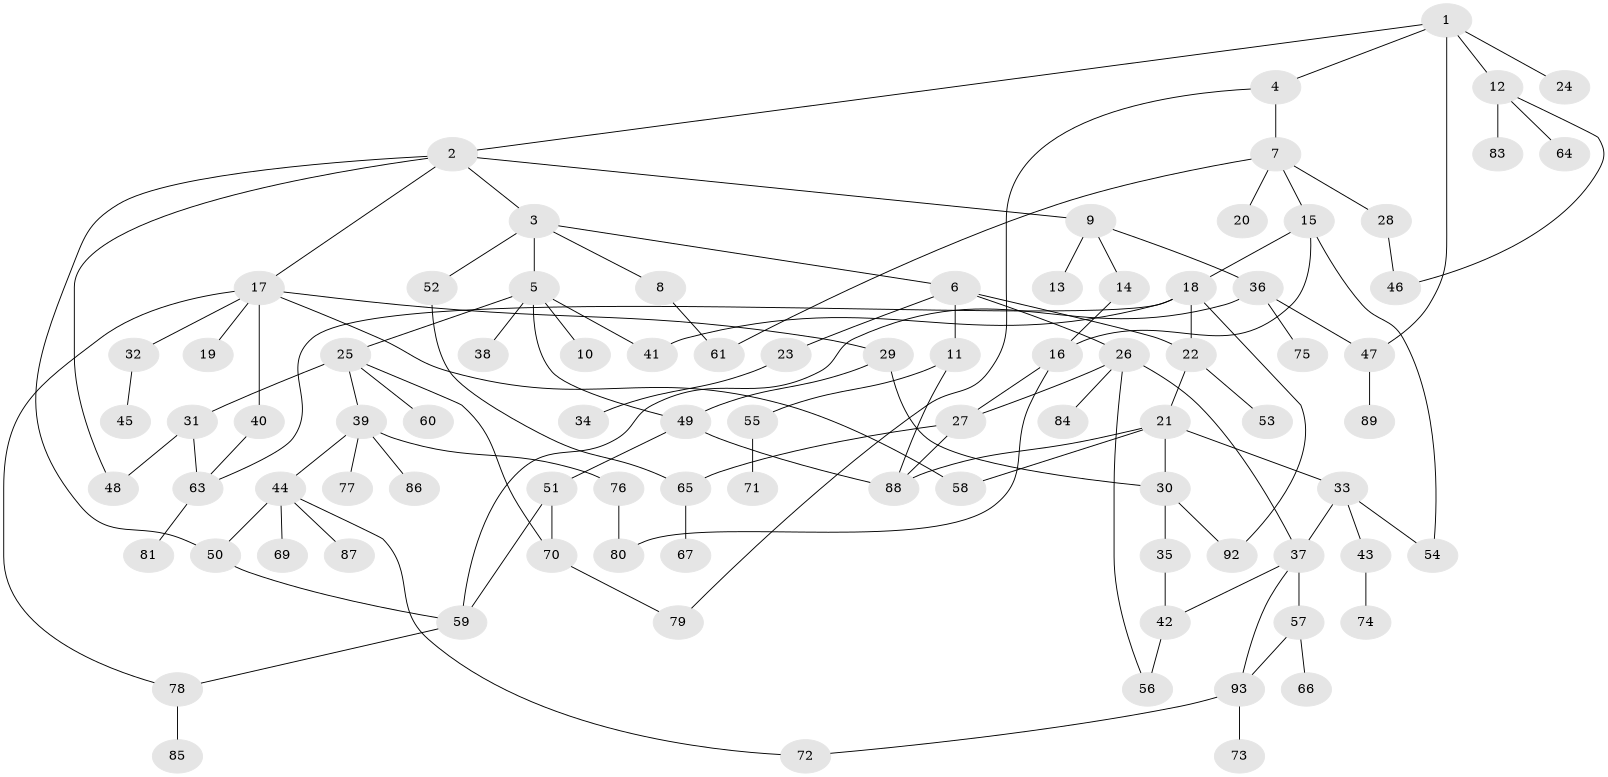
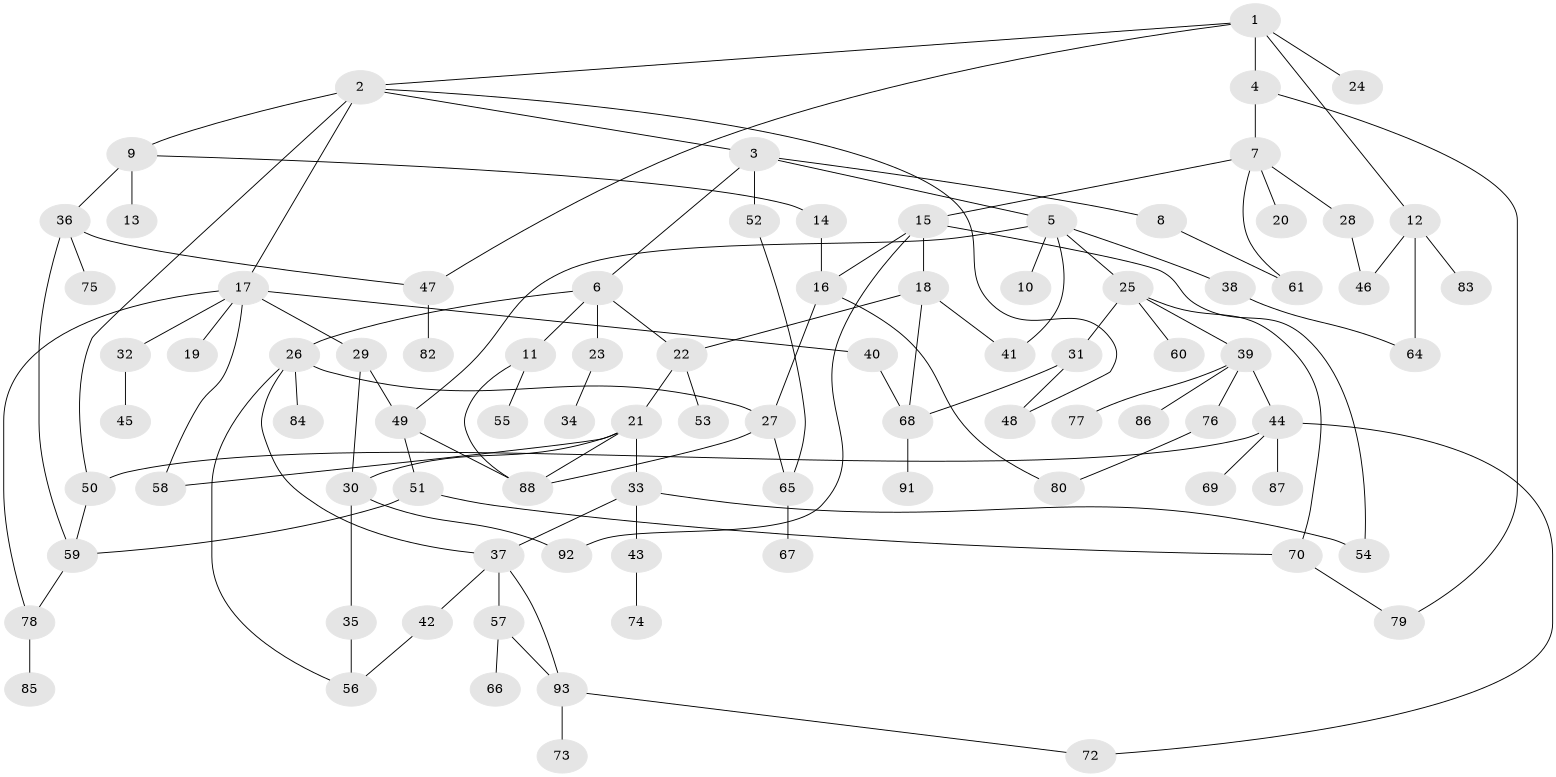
edge "38" -- "64": added
edge "18" -- "92": now "15" -- "92"
node "89": label "89" -> "82"
node "63": label "63" -> "68"
node "71": removed
node "81": label "81" -> "91"
edge "35" -- "42": now "35" -- "56"
